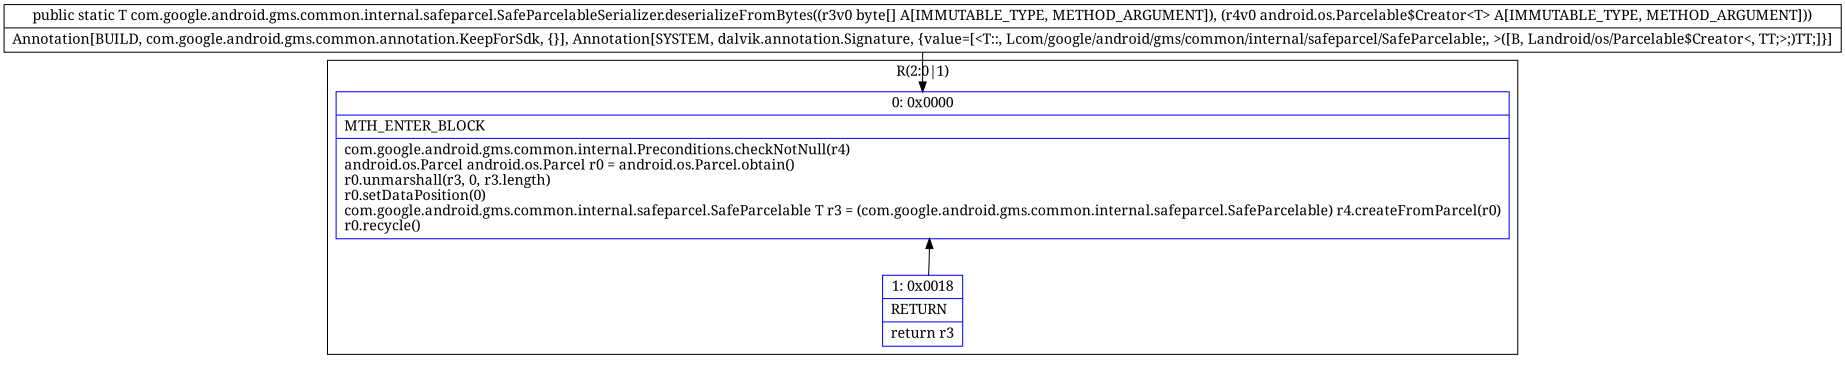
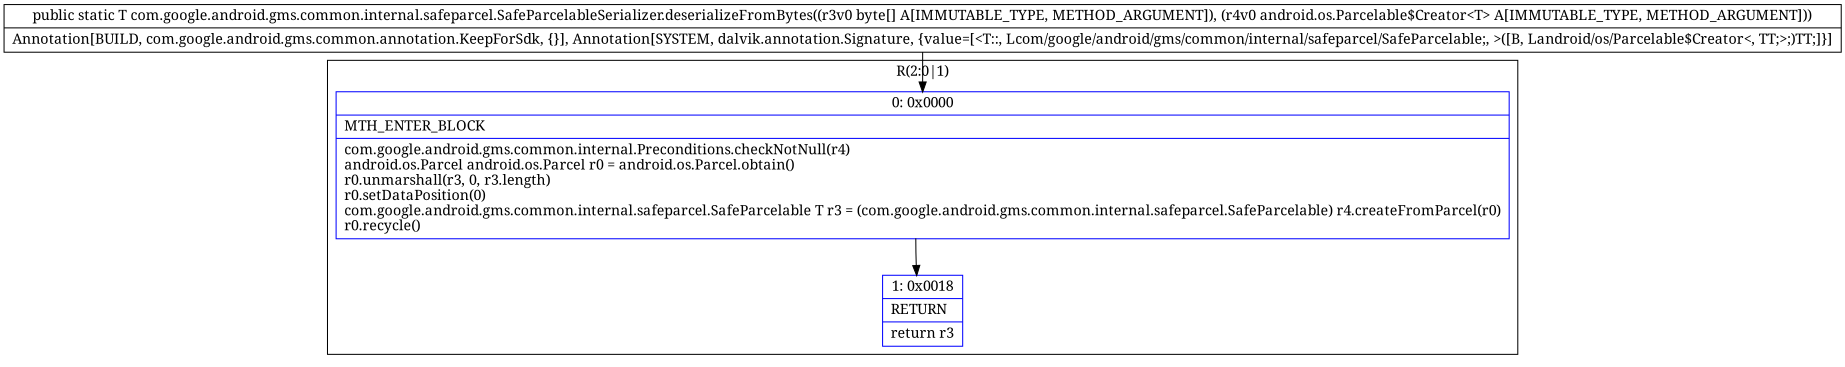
edge "1: 0x0018" -> "0: 0x0000": reversed
